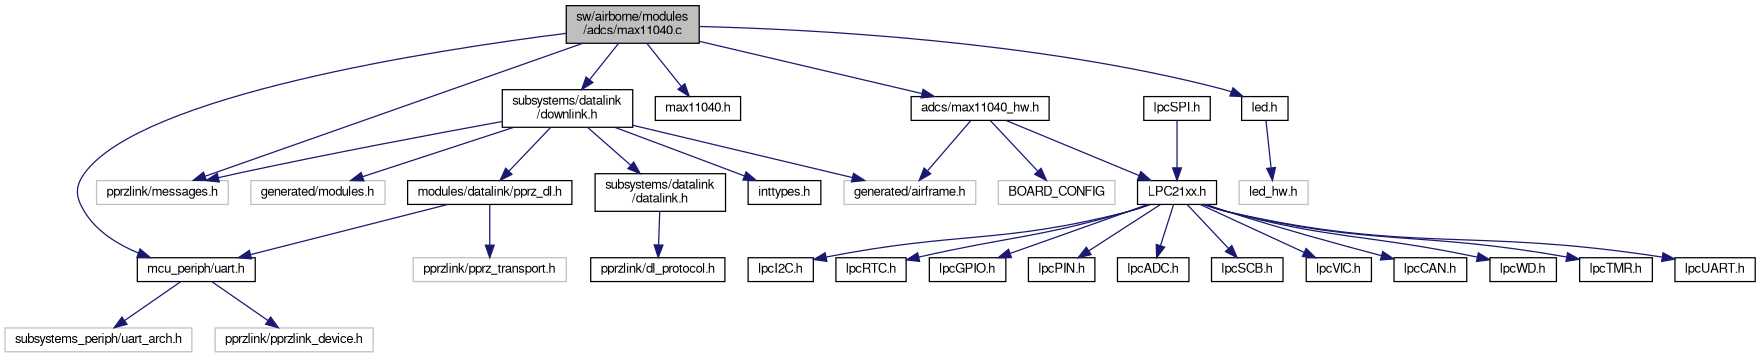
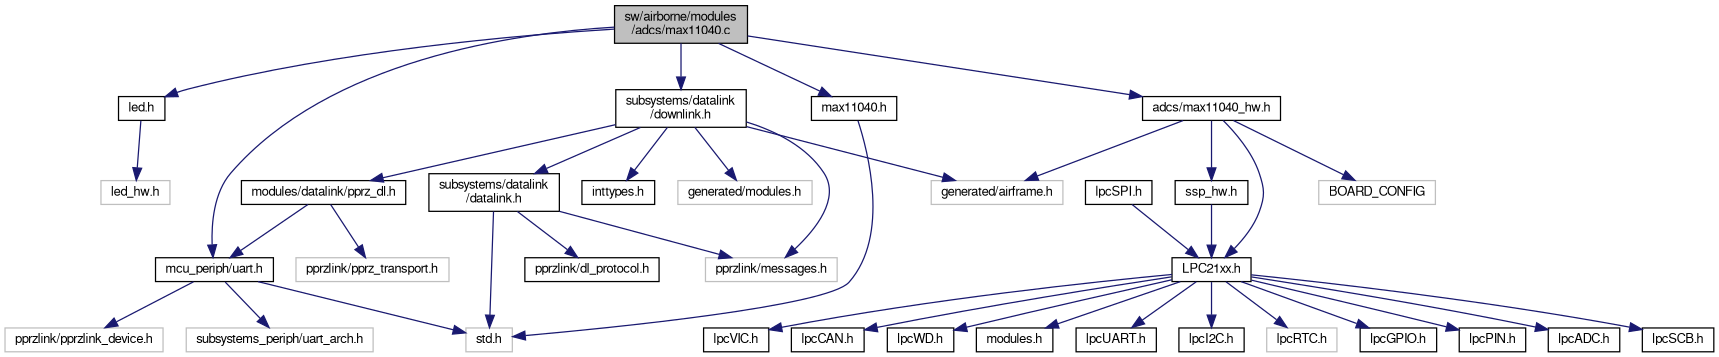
edge "sw/airborne/modules /adcs/max11040.c" -> "pprzlink/messages.h": now "subsystems/datalink /datalink.h" -> "pprzlink/messages.h"
node "ssp_hw.h": added
node "lpcRTC.h": color black -> grey75
node "lpcTMR.h": label "lpcTMR.h" -> "modules.h"
node "std.h": added
